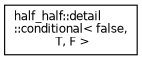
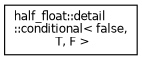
node "half_half::detail ::conditional< false, T, F >": label "half_half::detail ::conditional< false, T, F >" -> "half_float::detail ::conditional< false, T, F >"
